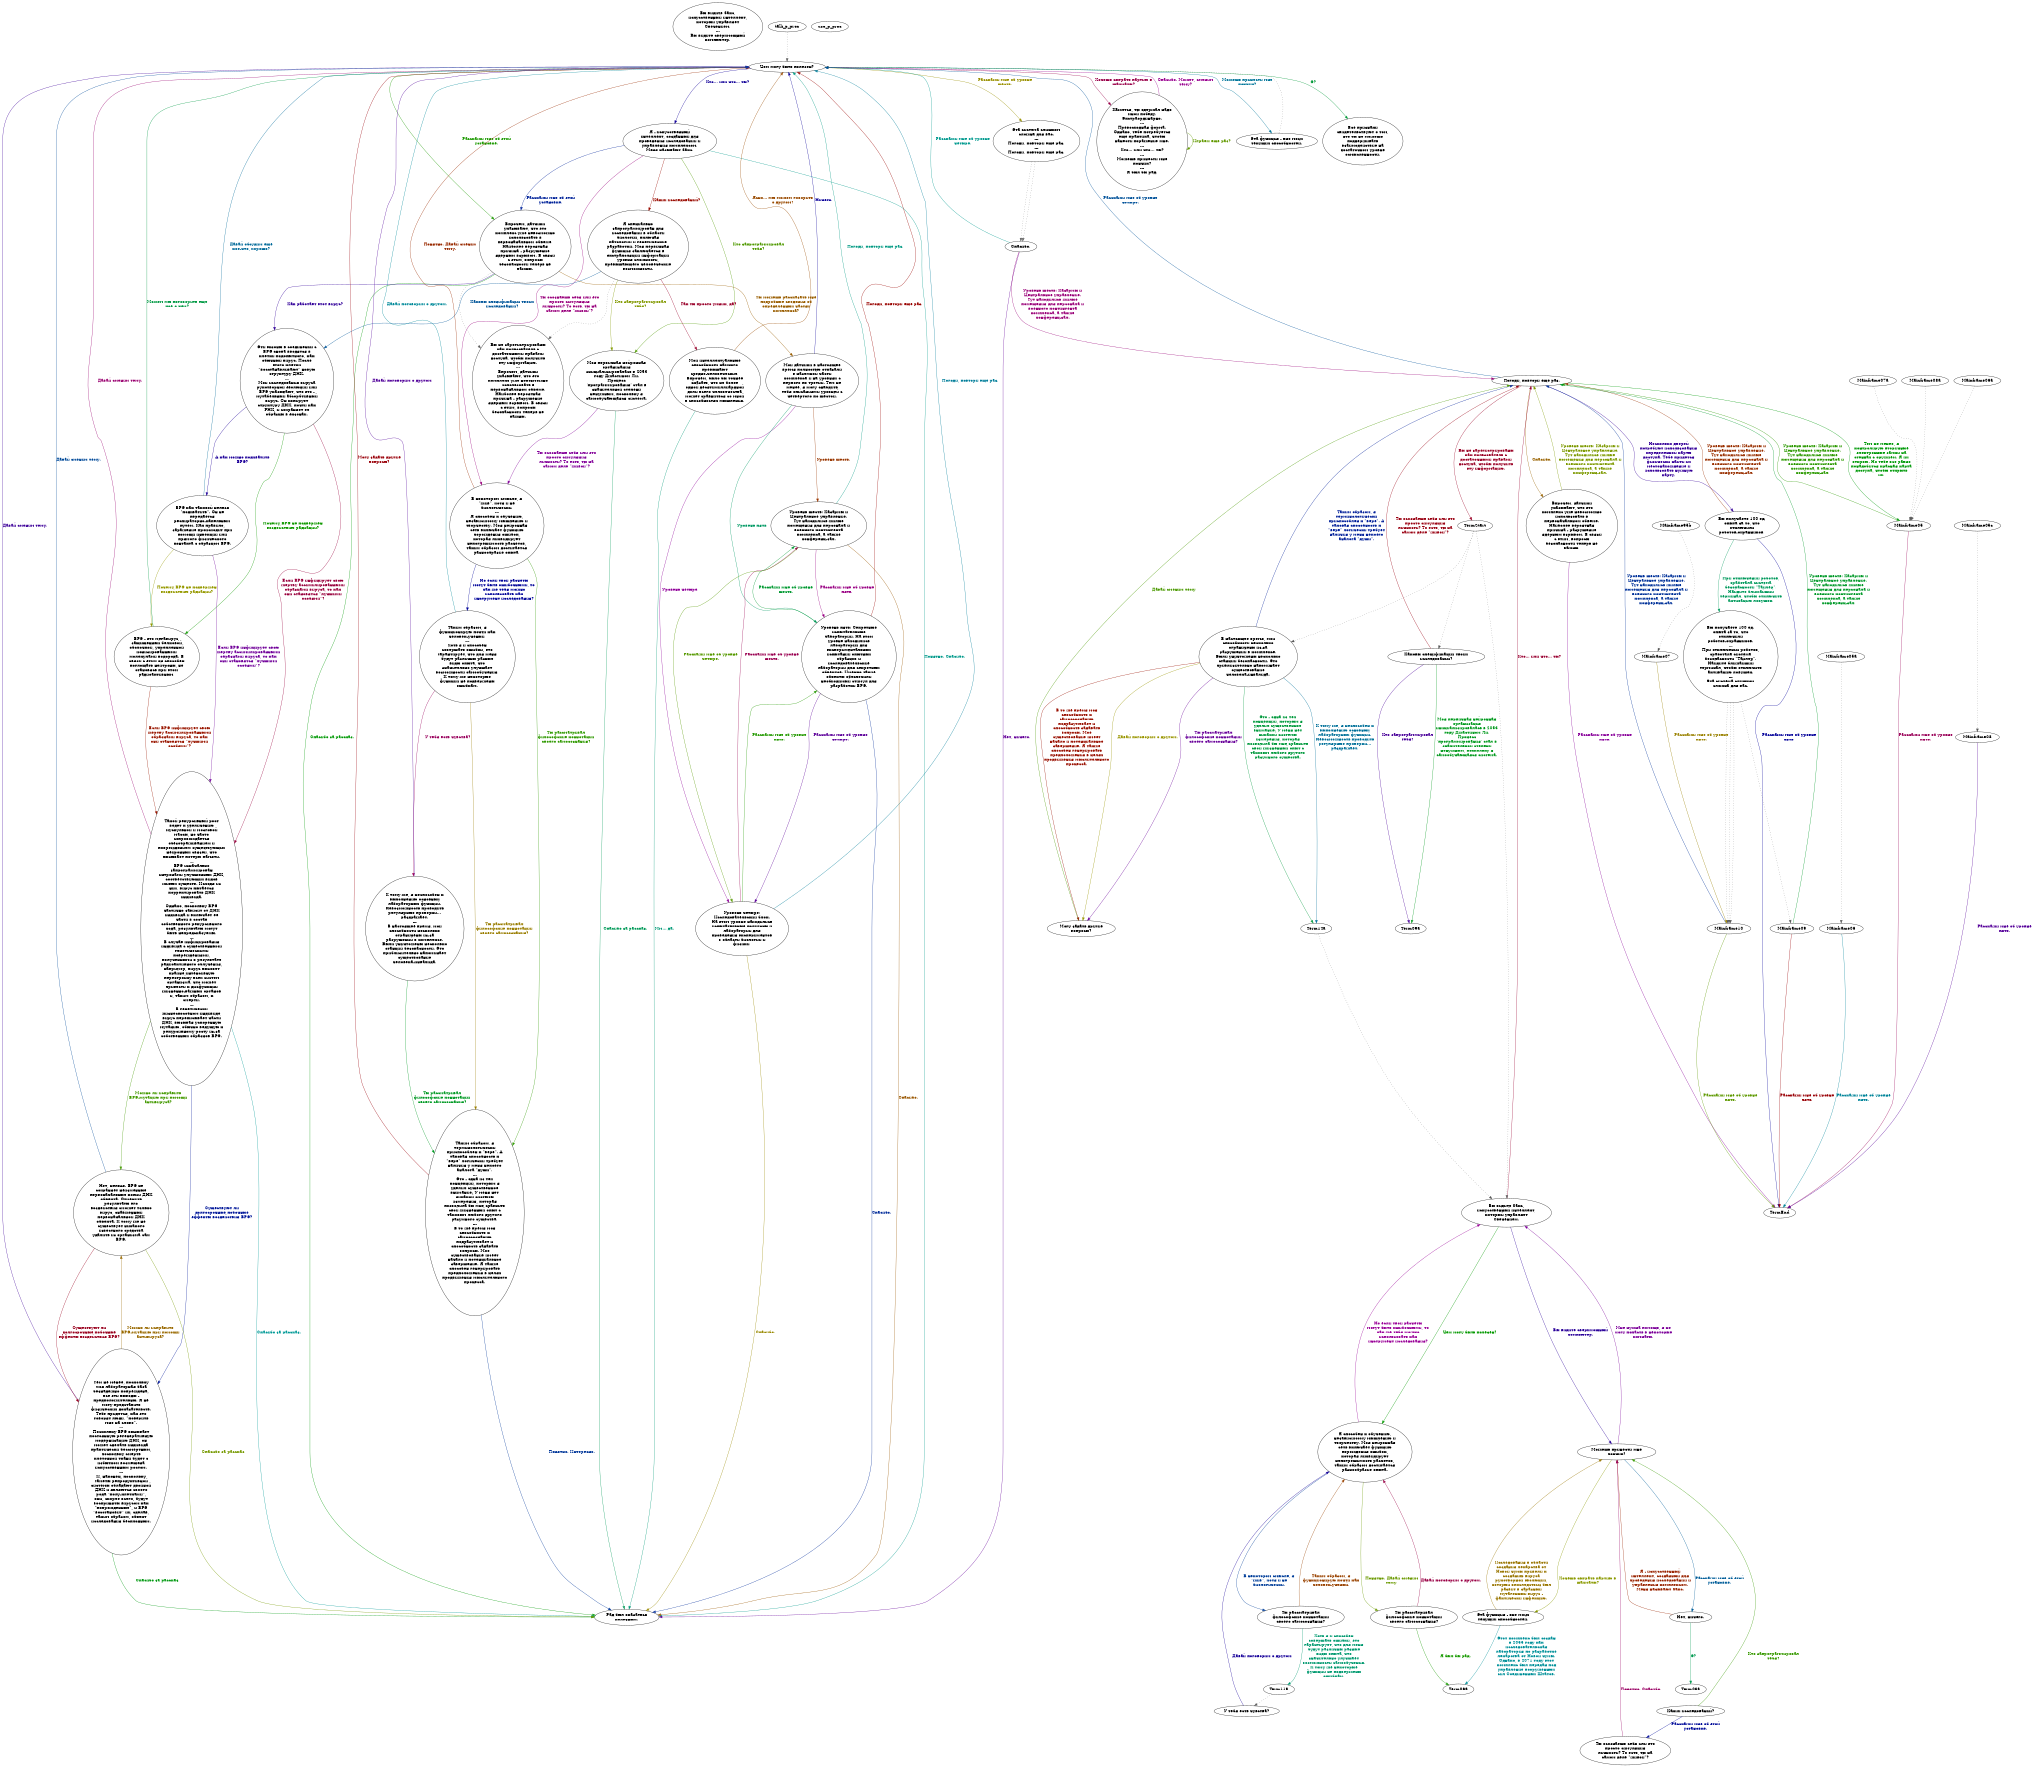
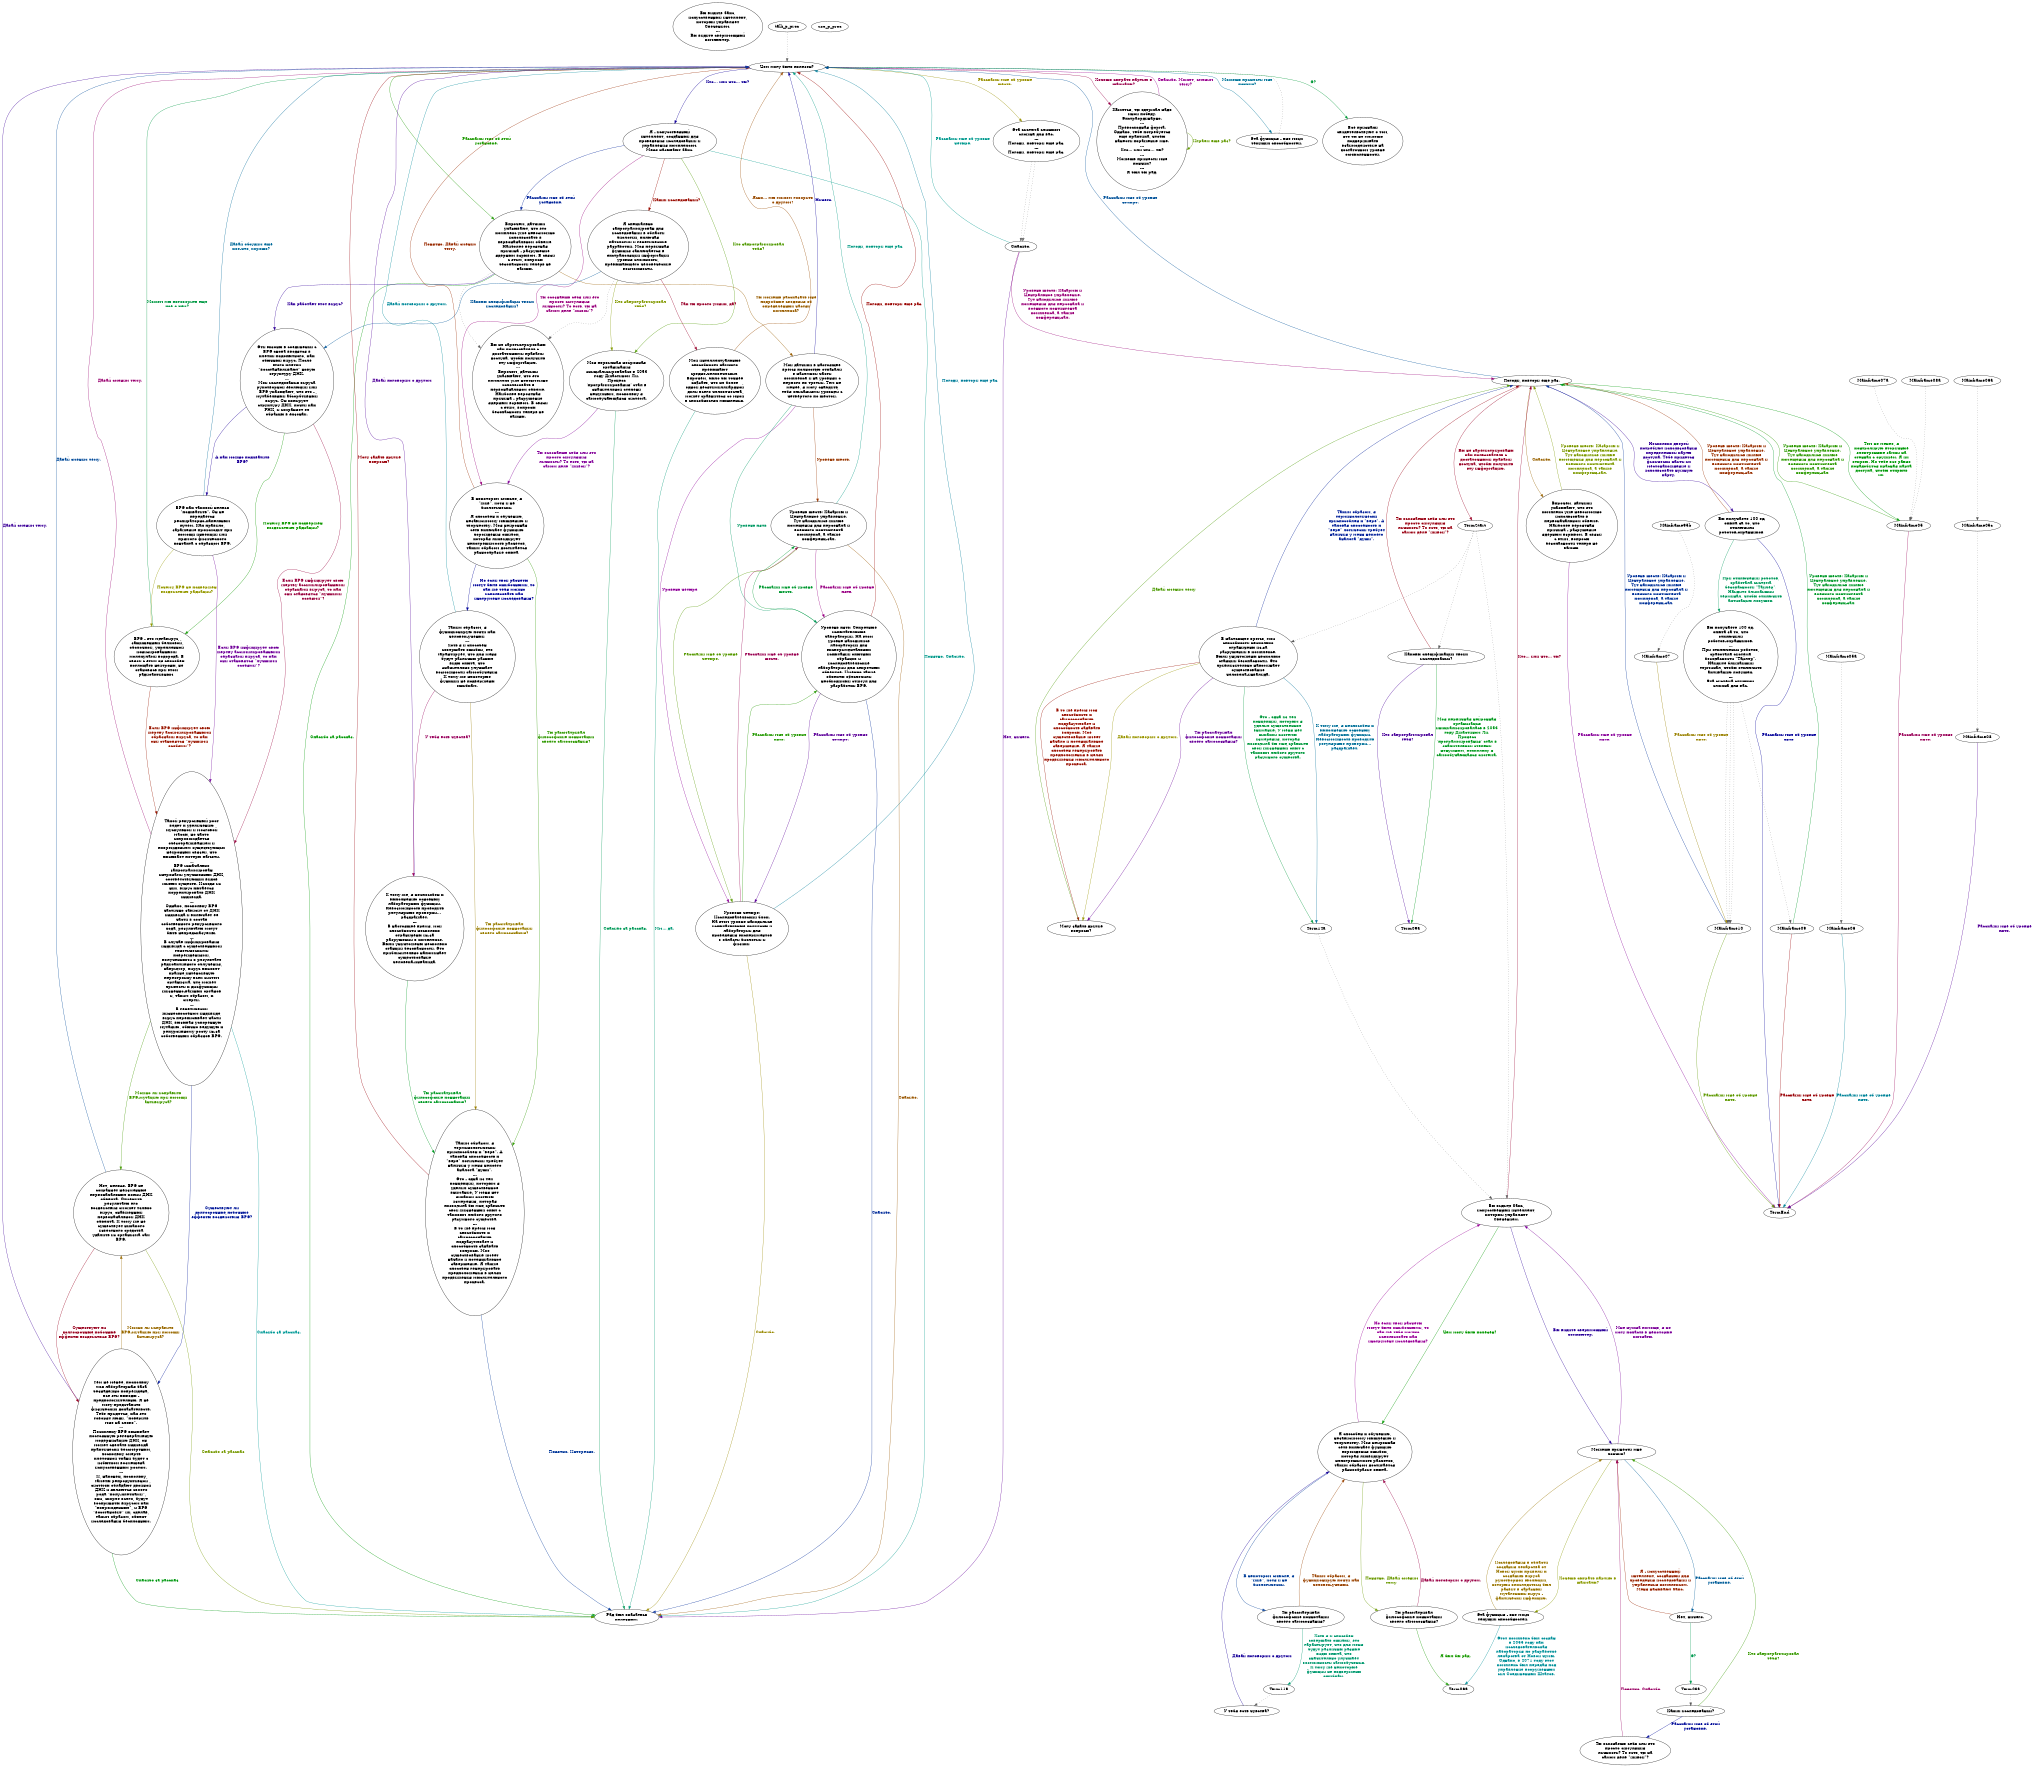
edge "Mainframe06a" -> "Mainframe05": now "Mainframe06a" -> "Mainframe05c"
edge "Term03a" -> "Каких исследований?": added
